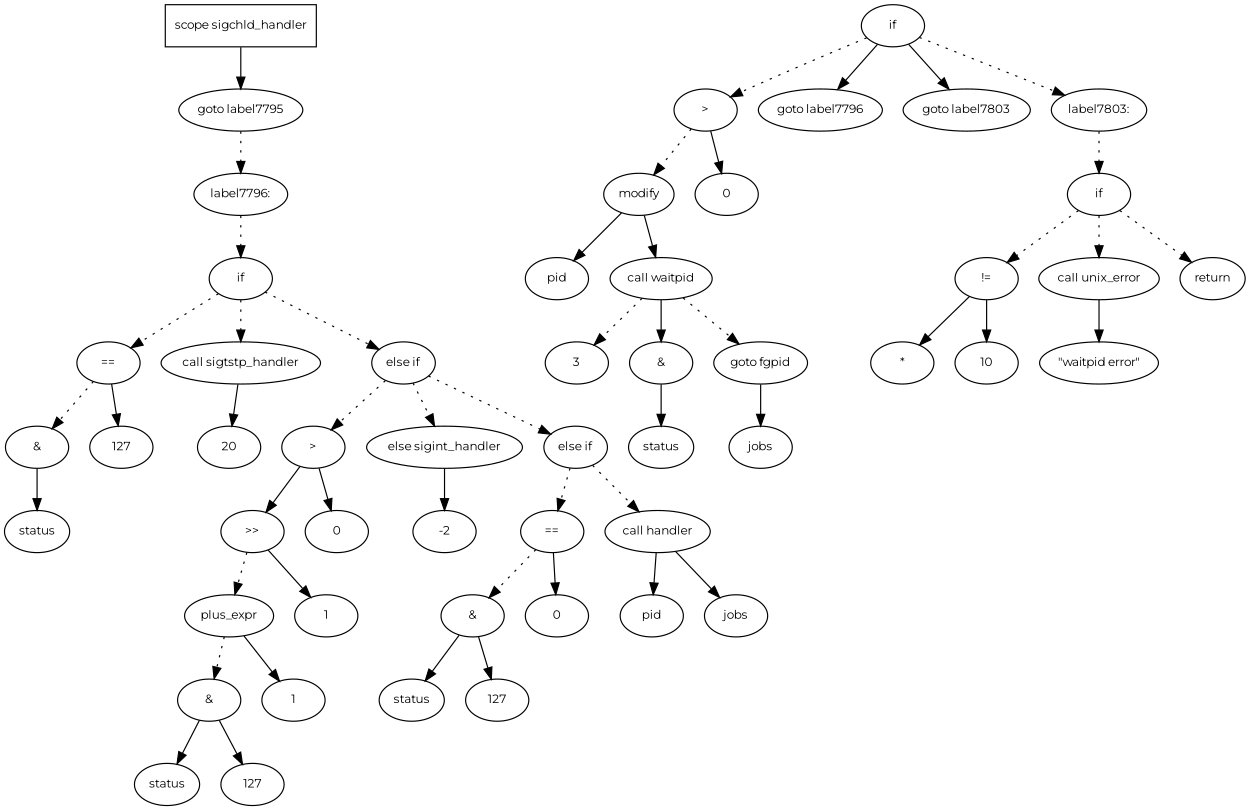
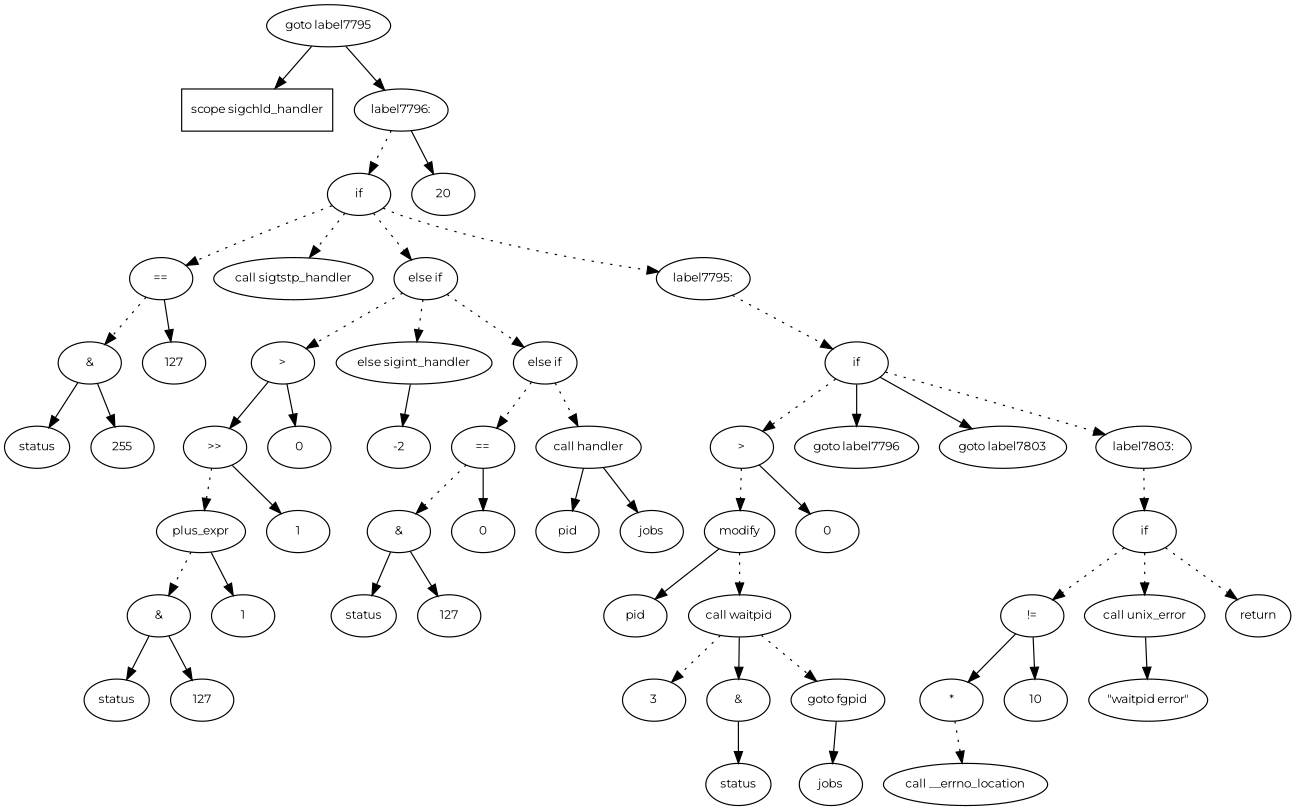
edge "scope sigchld_handler" -> "goto label7795": reversed
edge "goto label7795" -> "label7796:": style dotted -> solid
edge "modify" -> "call waitpid": style solid -> dotted
node "label7795:": added
edge "call sigtstp_handler" -> "20": now "label7796:" -> "20"
node "255": added
node "call __errno_location": added
